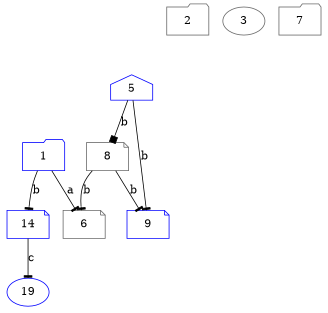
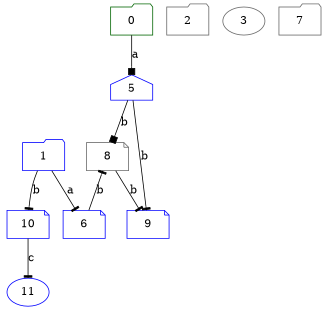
node "0": added
edge "8" -> "6": reversed
node "14": label "14" -> "10"
node "6": color gray40 -> blue
node "19": label "19" -> "11"
